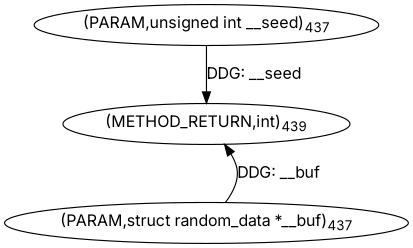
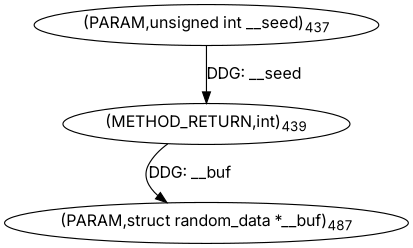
edge "(PARAM,struct random_data *__buf)" -> "(METHOD_RETURN,int)": reversed
node "(PARAM,struct random_data *__buf)": text "437" -> "487"
